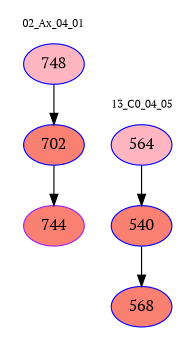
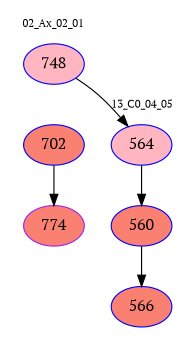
cluster "02_Ax_04_01": label "02_Ax_04_01" -> "02_Ax_02_01"
edge "748" -> "702": now "748" -> "564"
node "744": label "744" -> "774"
node "540": label "540" -> "560"
node "568": label "568" -> "566"
